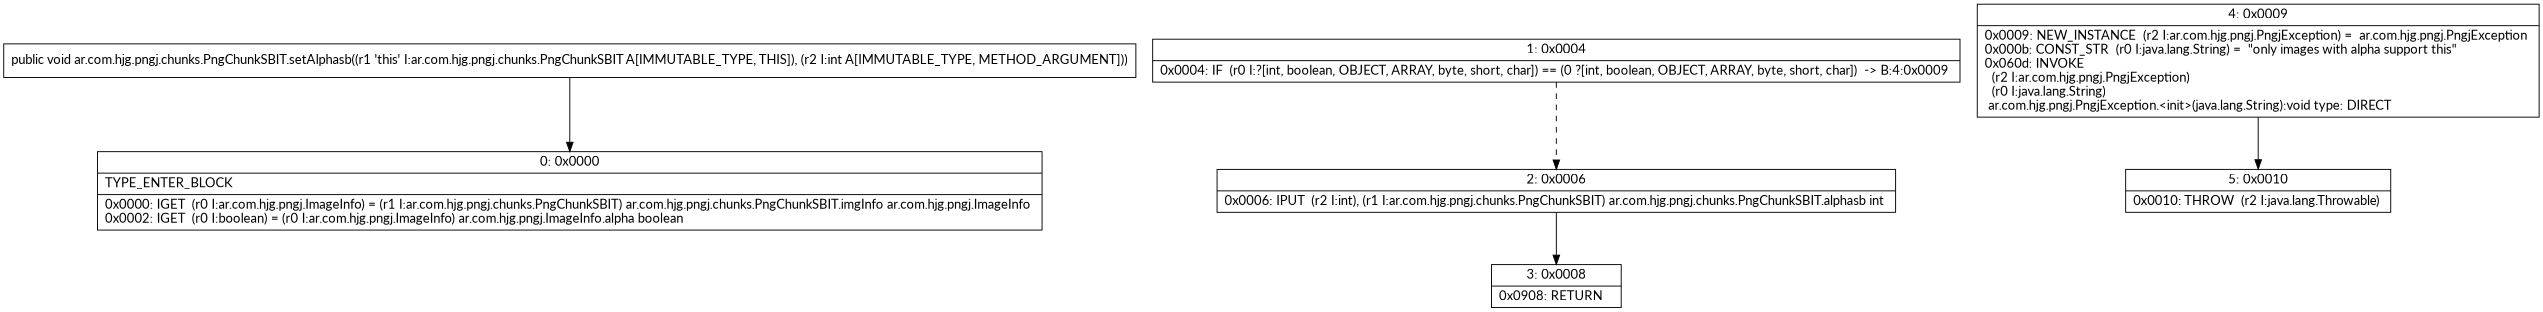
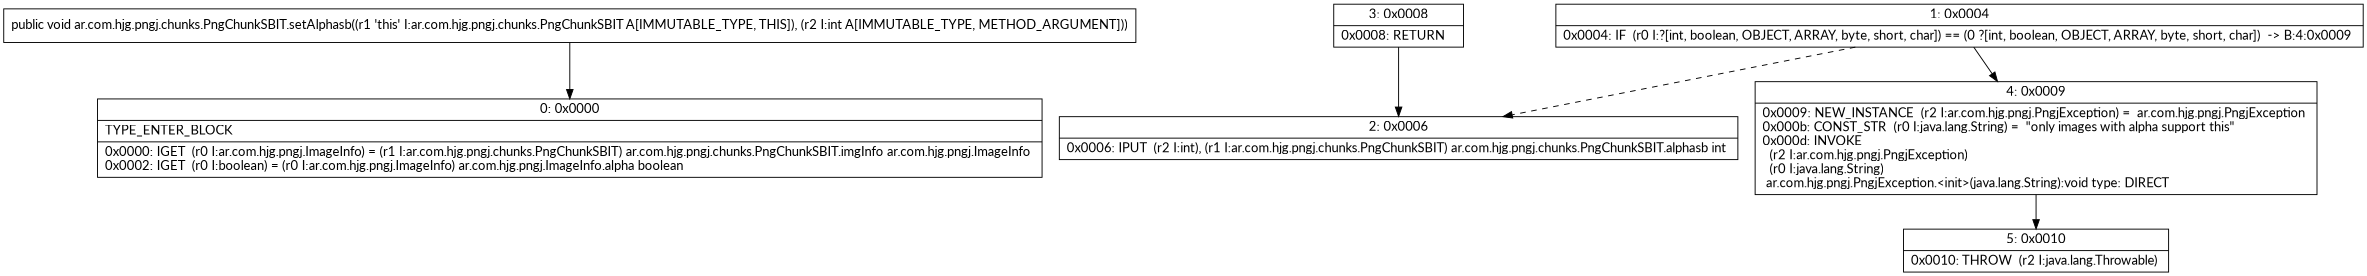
edge "1: 0x0004" -> "4: 0x0009": added
node "4: 0x0009": text "0x060d: INVOKE" -> "0x000d: INVOKE"
edge "2: 0x0006" -> "3: 0x0008": reversed
node "3: 0x0008": text "0x0908: RETURN" -> "0x0008: RETURN"
